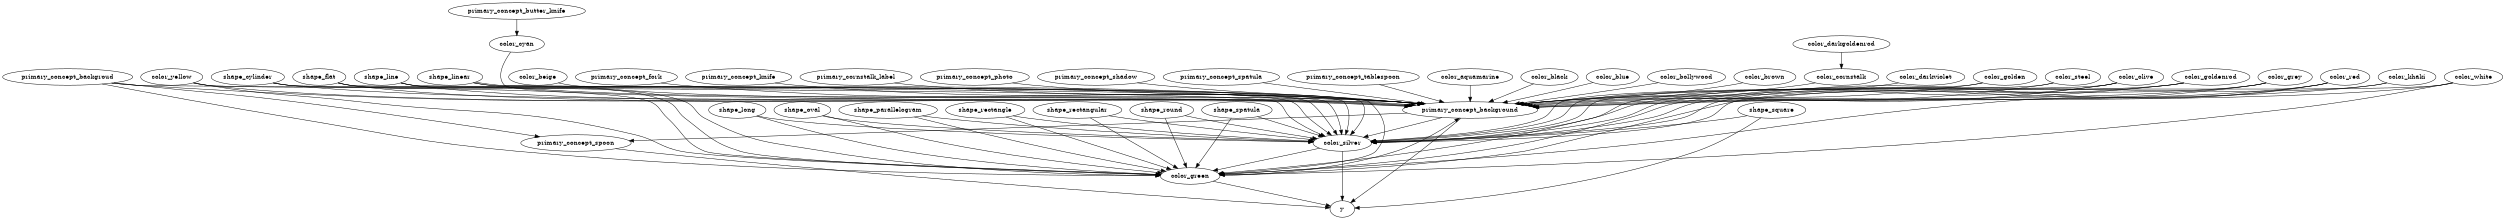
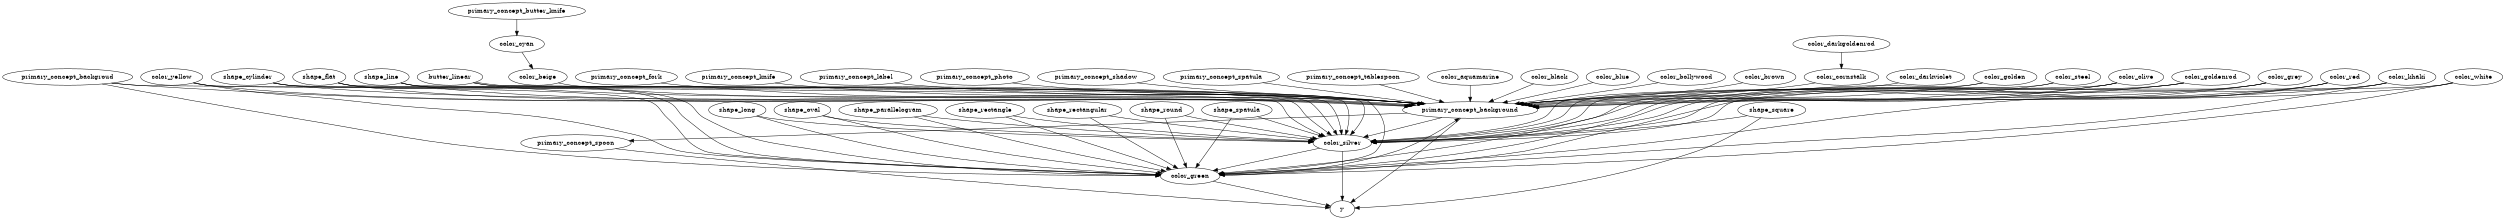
node "shape_linear": label "shape_linear" -> "butter_linear"
node "primary_cornstalk_label": label "primary_cornstalk_label" -> "primary_concept_label"
edge "color_cyan" -> "primary_concept_background": now "color_cyan" -> "color_beige"
edge "primary_concept_backgroud" -> "primary_concept_spoon": removed
edge "color_khaki" -> "color_green": added
